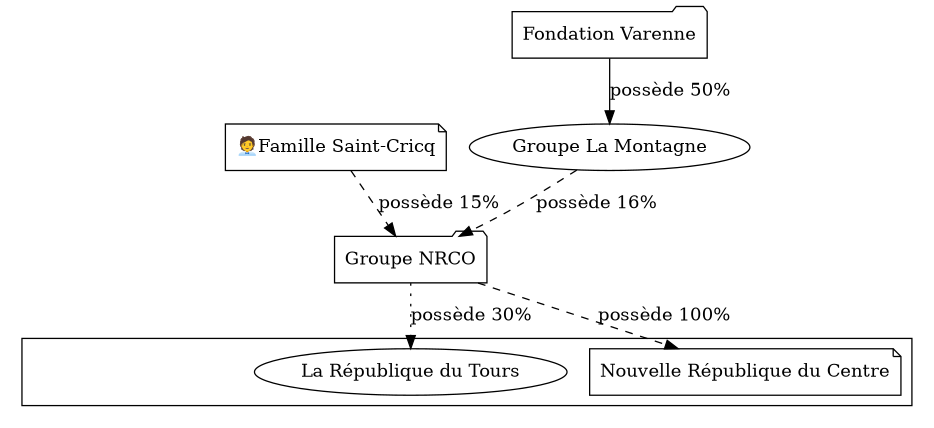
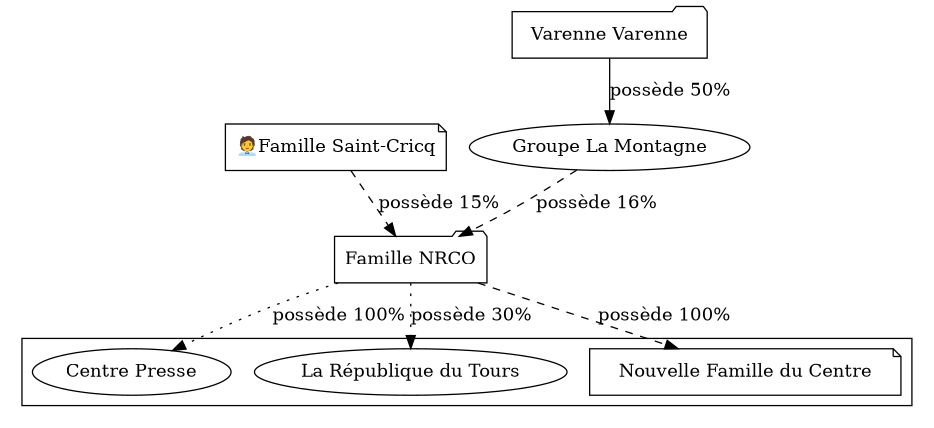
node "Fondation Varenne": label "Fondation Varenne" -> "Varenne Varenne"
node "Groupe NRCO": label "Groupe NRCO" -> "Famille NRCO"
node "Centre Presse": added
node "Nouvelle République du Centre": label "Nouvelle République du Centre" -> "Nouvelle Famille du Centre"
